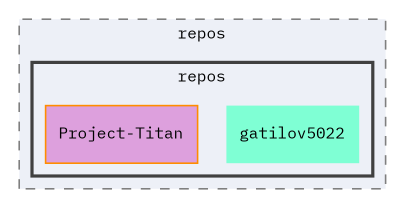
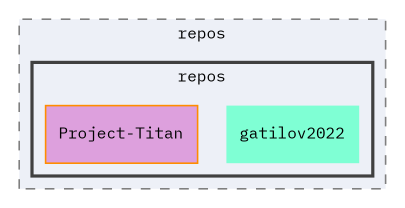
node "gatilov5022": label "gatilov5022" -> "gatilov2022"
